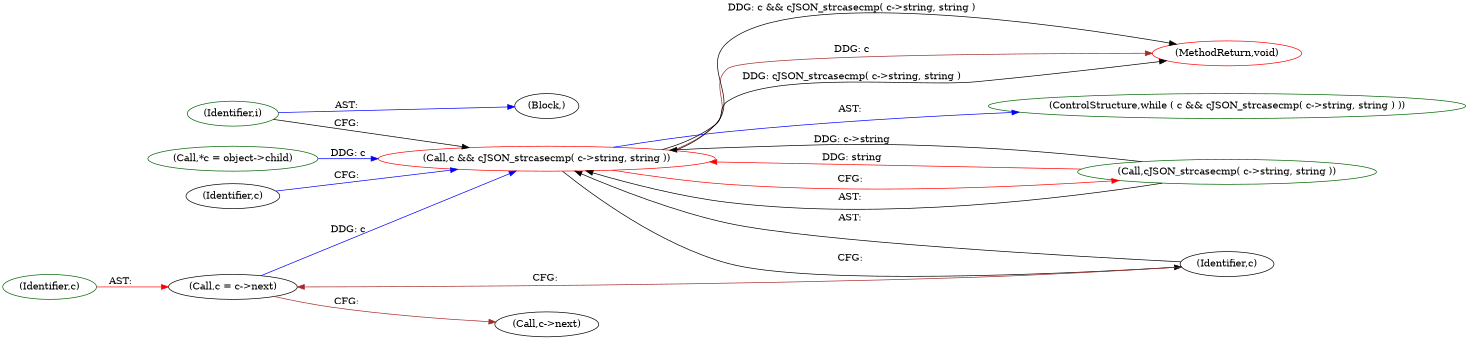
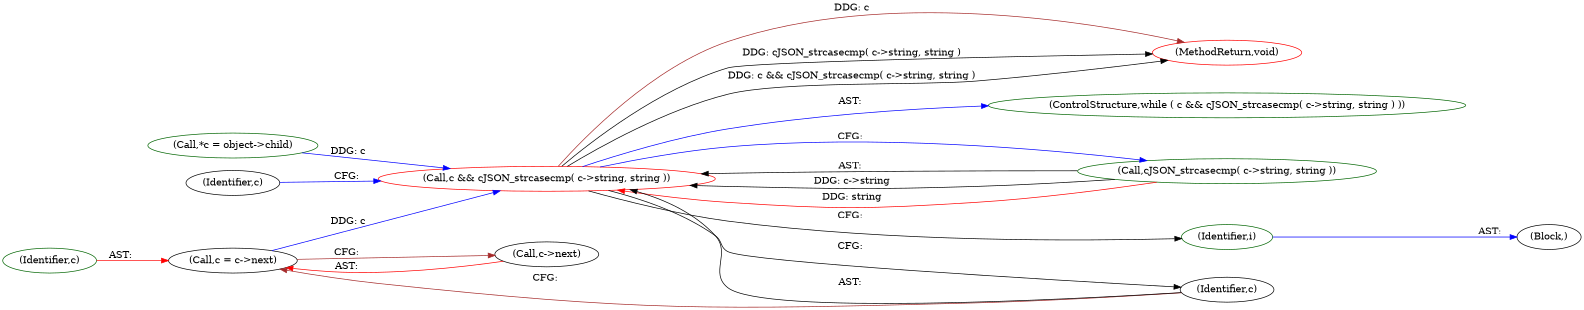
edge "(Identifier,i)" -> "(Call,c && cJSON_strcasecmp( c->string, string ))": reversed
edge "(Call,c && cJSON_strcasecmp( c->string, string ))" -> "(Call,cJSON_strcasecmp( c->string, string ))": color red -> blue
edge "(Call,c->next)" -> "(Call,c = c->next)": added, label "AST:"
